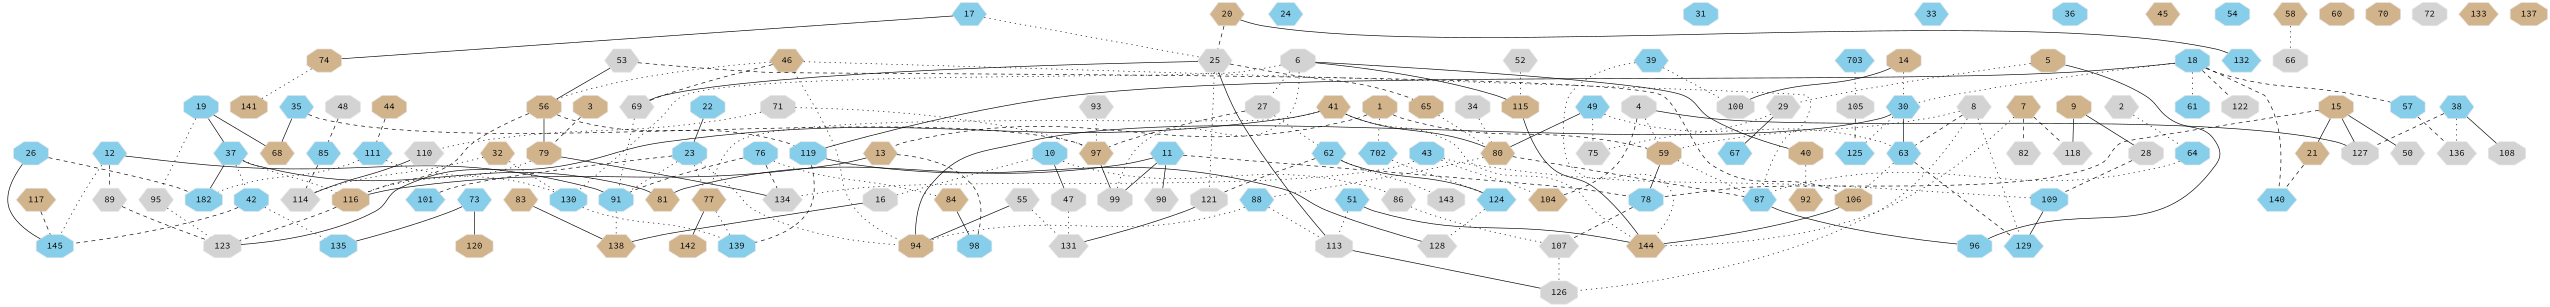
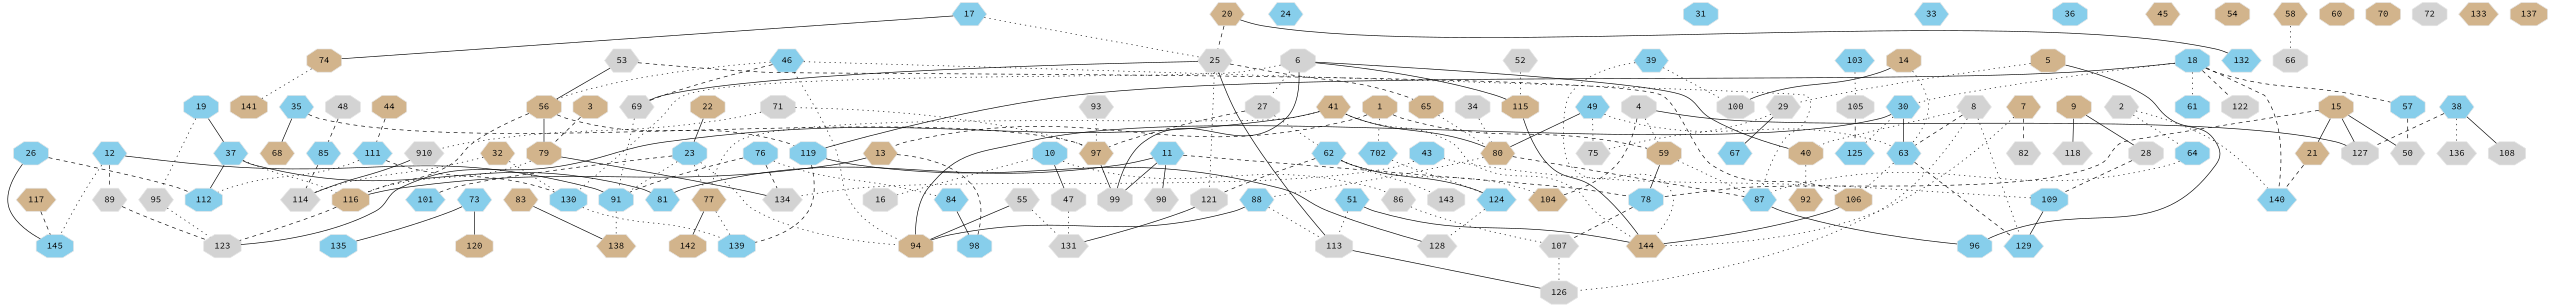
node "54": fillcolor skyblue -> tan
node "46": fillcolor tan -> skyblue
node "703": label "703" -> "103"
edge "14" -- "30": now "14" -- "63"
node "22": fillcolor skyblue -> tan
edge "8" -- "59": now "8" -- "40"
edge "19" -- "68": removed
edge "7" -- "118": removed
edge "57" -- "136": now "57" -- "50"
edge "6" -- "99": style dotted -> solid
edge "2" -- "140": added
node "110": label "110" -> "910"
edge "111" -- "130": style dotted -> dashed
edge "43" -- "104": now "62" -- "104"
node "182": label "182" -> "112"
node "42": removed
node "81": fillcolor tan -> skyblue
node "84": fillcolor tan -> skyblue
edge "16" -- "138": removed
edge "88" -- "94": style dotted -> solid
